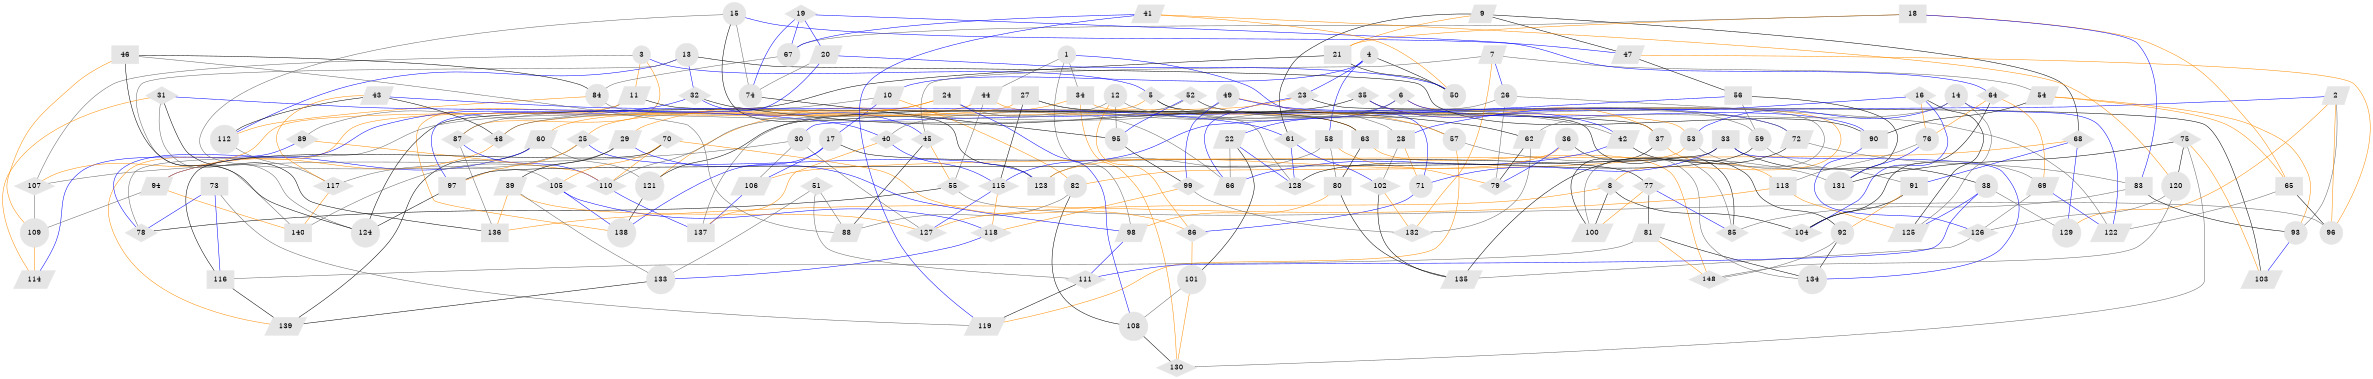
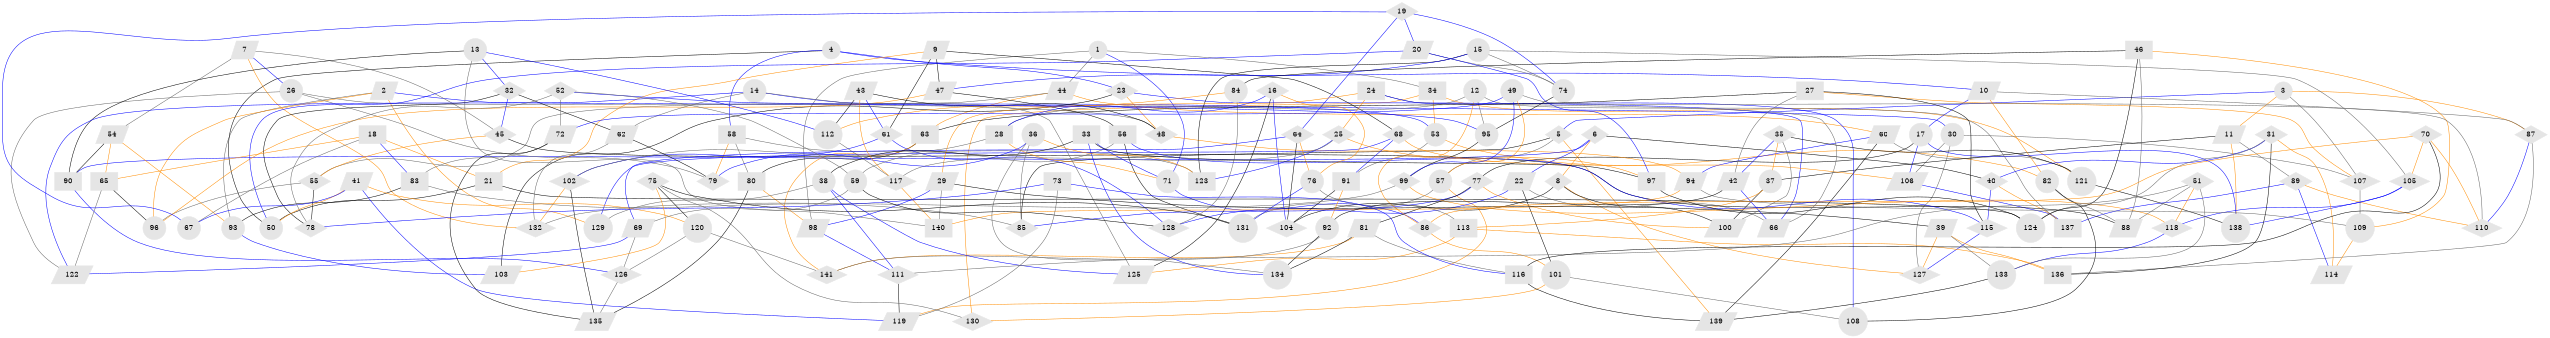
edge "67" -- "84": removed
edge "6" -- "40": color gray40 -> black
edge "64" -- "69": color darkorange -> blue
edge "32" -- "78": color blue -> black
edge "110" -- "137": now "89" -- "137"
edge "115" -- "118": now "51" -- "118"
node "148": label "148" -> "141"
edge "108" -- "130": removed
